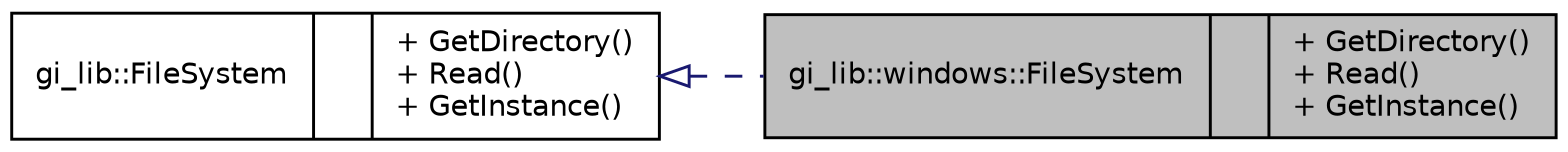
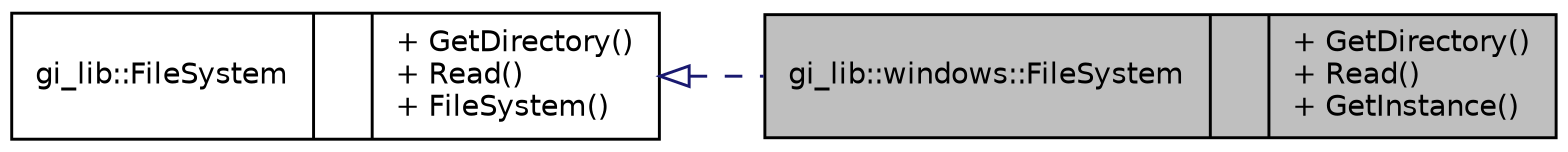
node "gi_lib::FileSystem": text "+ GetInstance()" -> "+ FileSystem()"
